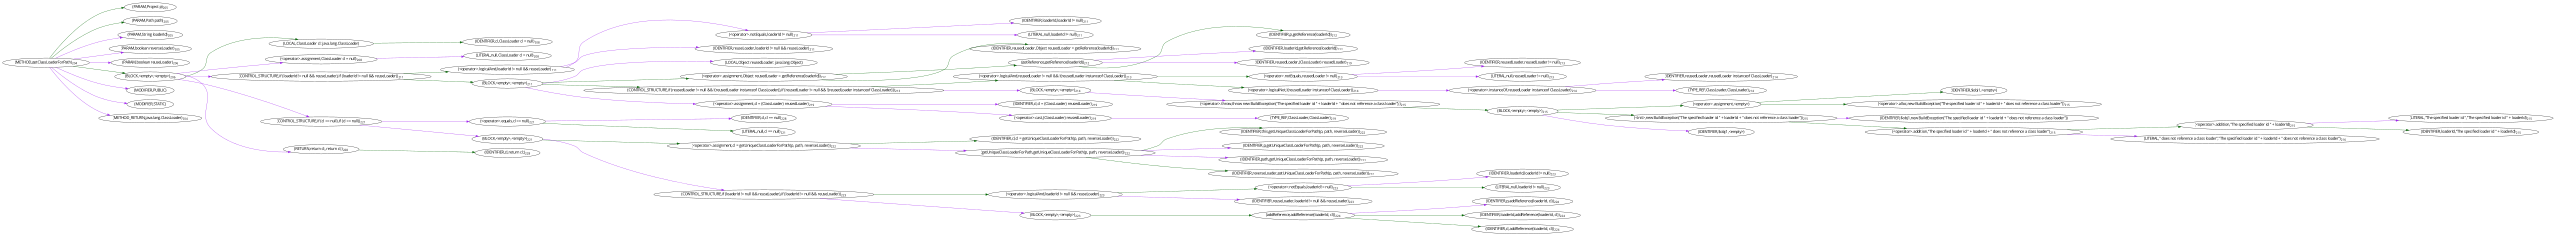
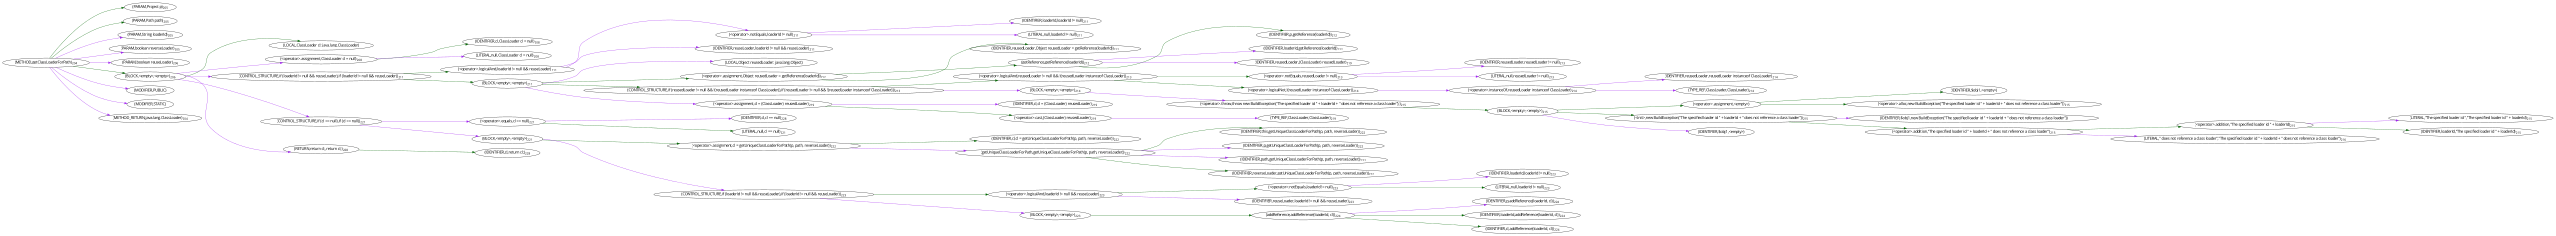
edge "(LOCAL,ClassLoader cl: java.lang.ClassLoader)" -> "(IDENTIFIER,cl,ClassLoader cl = null)": now "(<operator>.assignment,ClassLoader cl = null)" -> "(IDENTIFIER,cl,ClassLoader cl = null)"
edge "(<operator>.assignment,cl = (ClassLoader) reusedLoader)" -> "(<operator>.cast,(ClassLoader) reusedLoader)": color purple -> darkgreen
